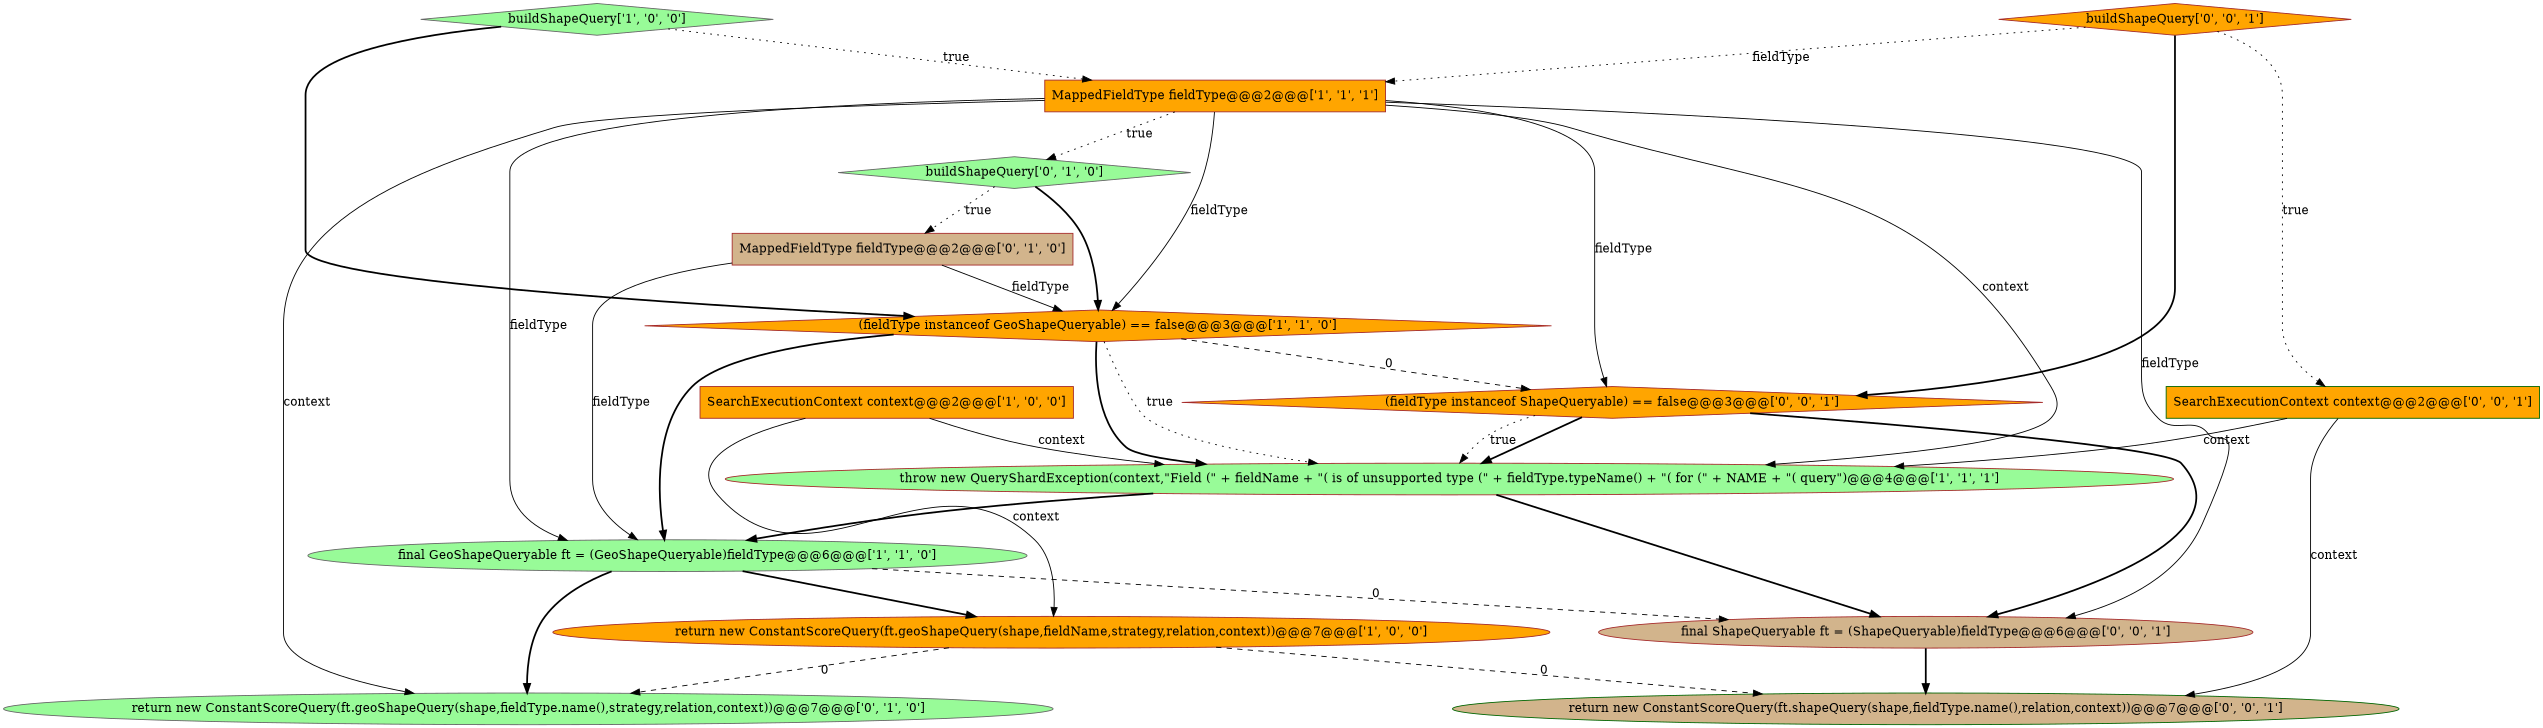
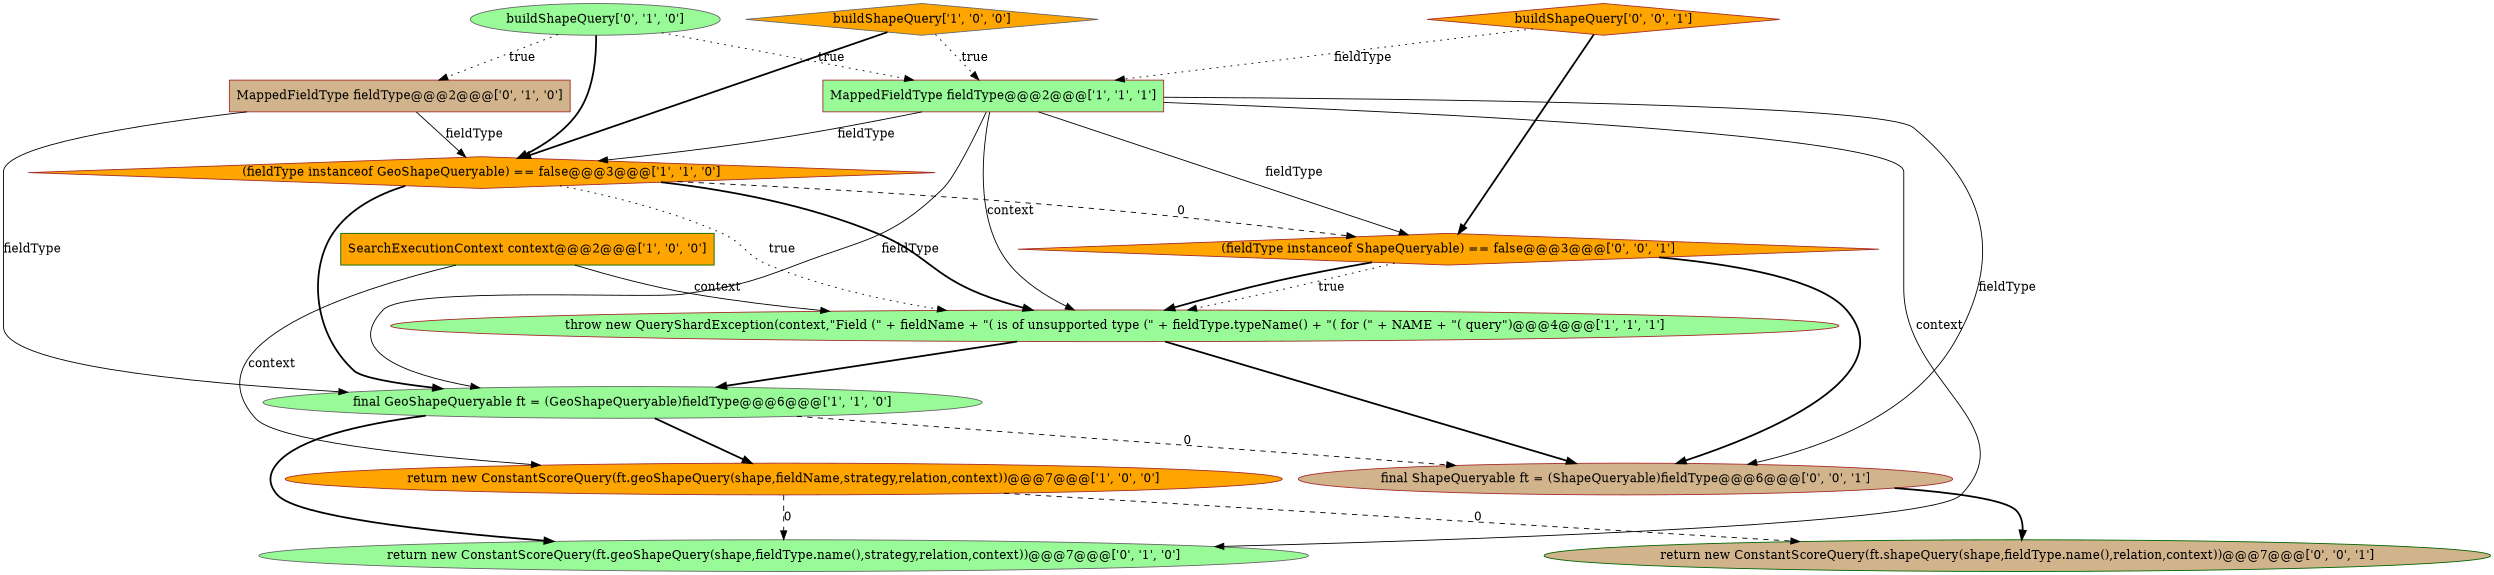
node "buildShapeQuery['1', '0', '0']": fillcolor palegreen -> orange
node "MappedFieldType fieldType@@@2@@@['1', '1', '1']": fillcolor orange -> palegreen
edge "MappedFieldType fieldType@@@2@@@['1', '1', '1']" -> "buildShapeQuery['0', '1', '0']": reversed
node "buildShapeQuery['0', '1', '0']": shape diamond -> ellipse
node "SearchExecutionContext context@@@2@@@['1', '0', '0']": color brown -> darkgreen
node "SearchExecutionContext context@@@2@@@['0', '0', '1']": removed
